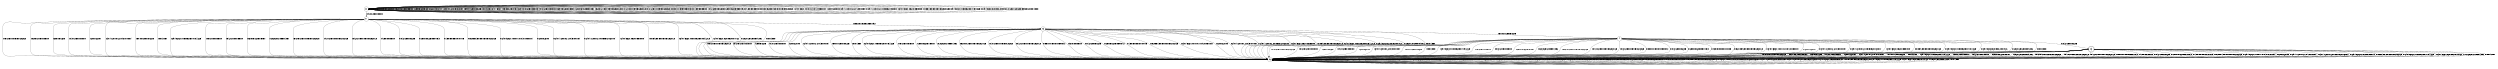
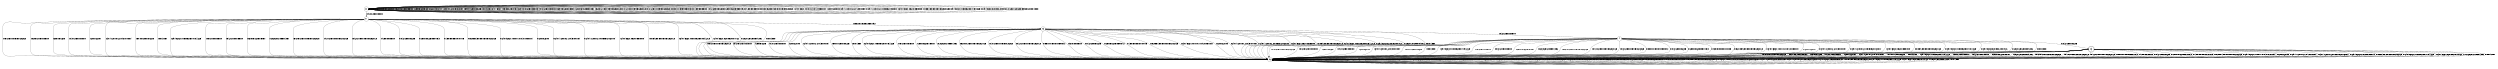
edge "s3" -> "s4": label "I_EMPTY_CERTIFICATE" -> "I_RSA_CLIENT_HELLO"
